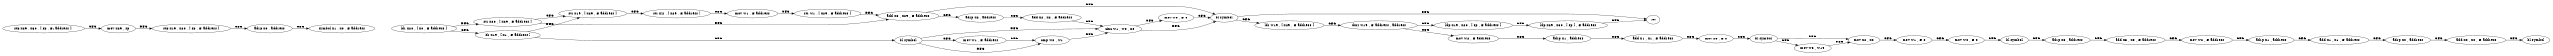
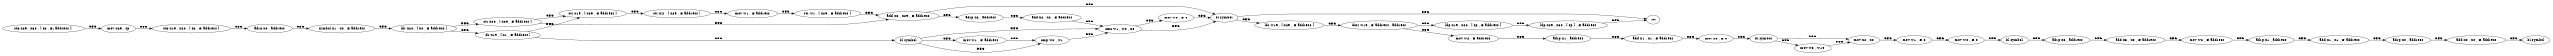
edge "mov x29 , sp" -> "stp x19 , x20 , [ sp , # address ]": label "DFG" -> "CFG"
edge "symbol x1 , x0 , # address" -> "ldr x20 , [ x0 , # address ]": added, label "CFG"
